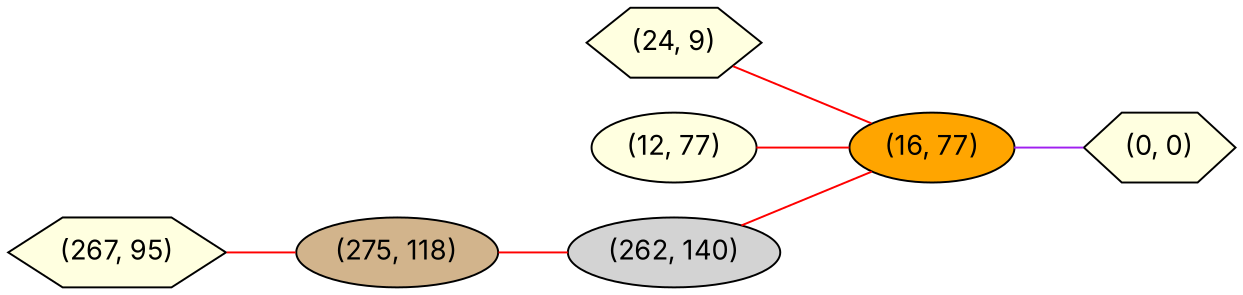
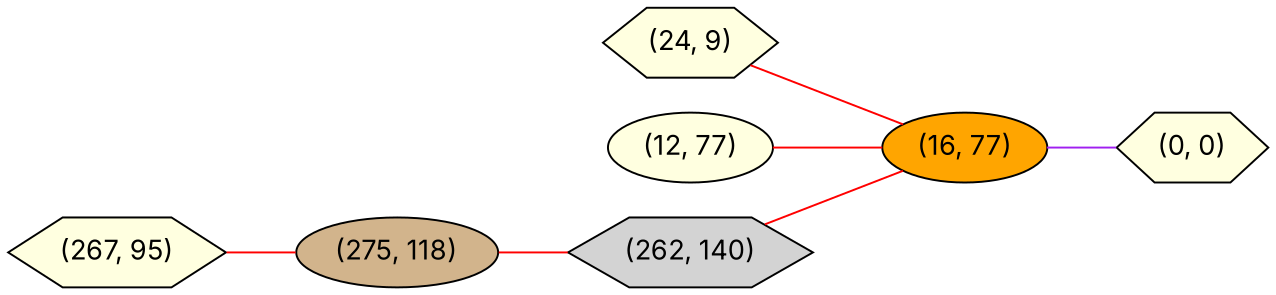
node "(262, 140)": shape ellipse -> hexagon
